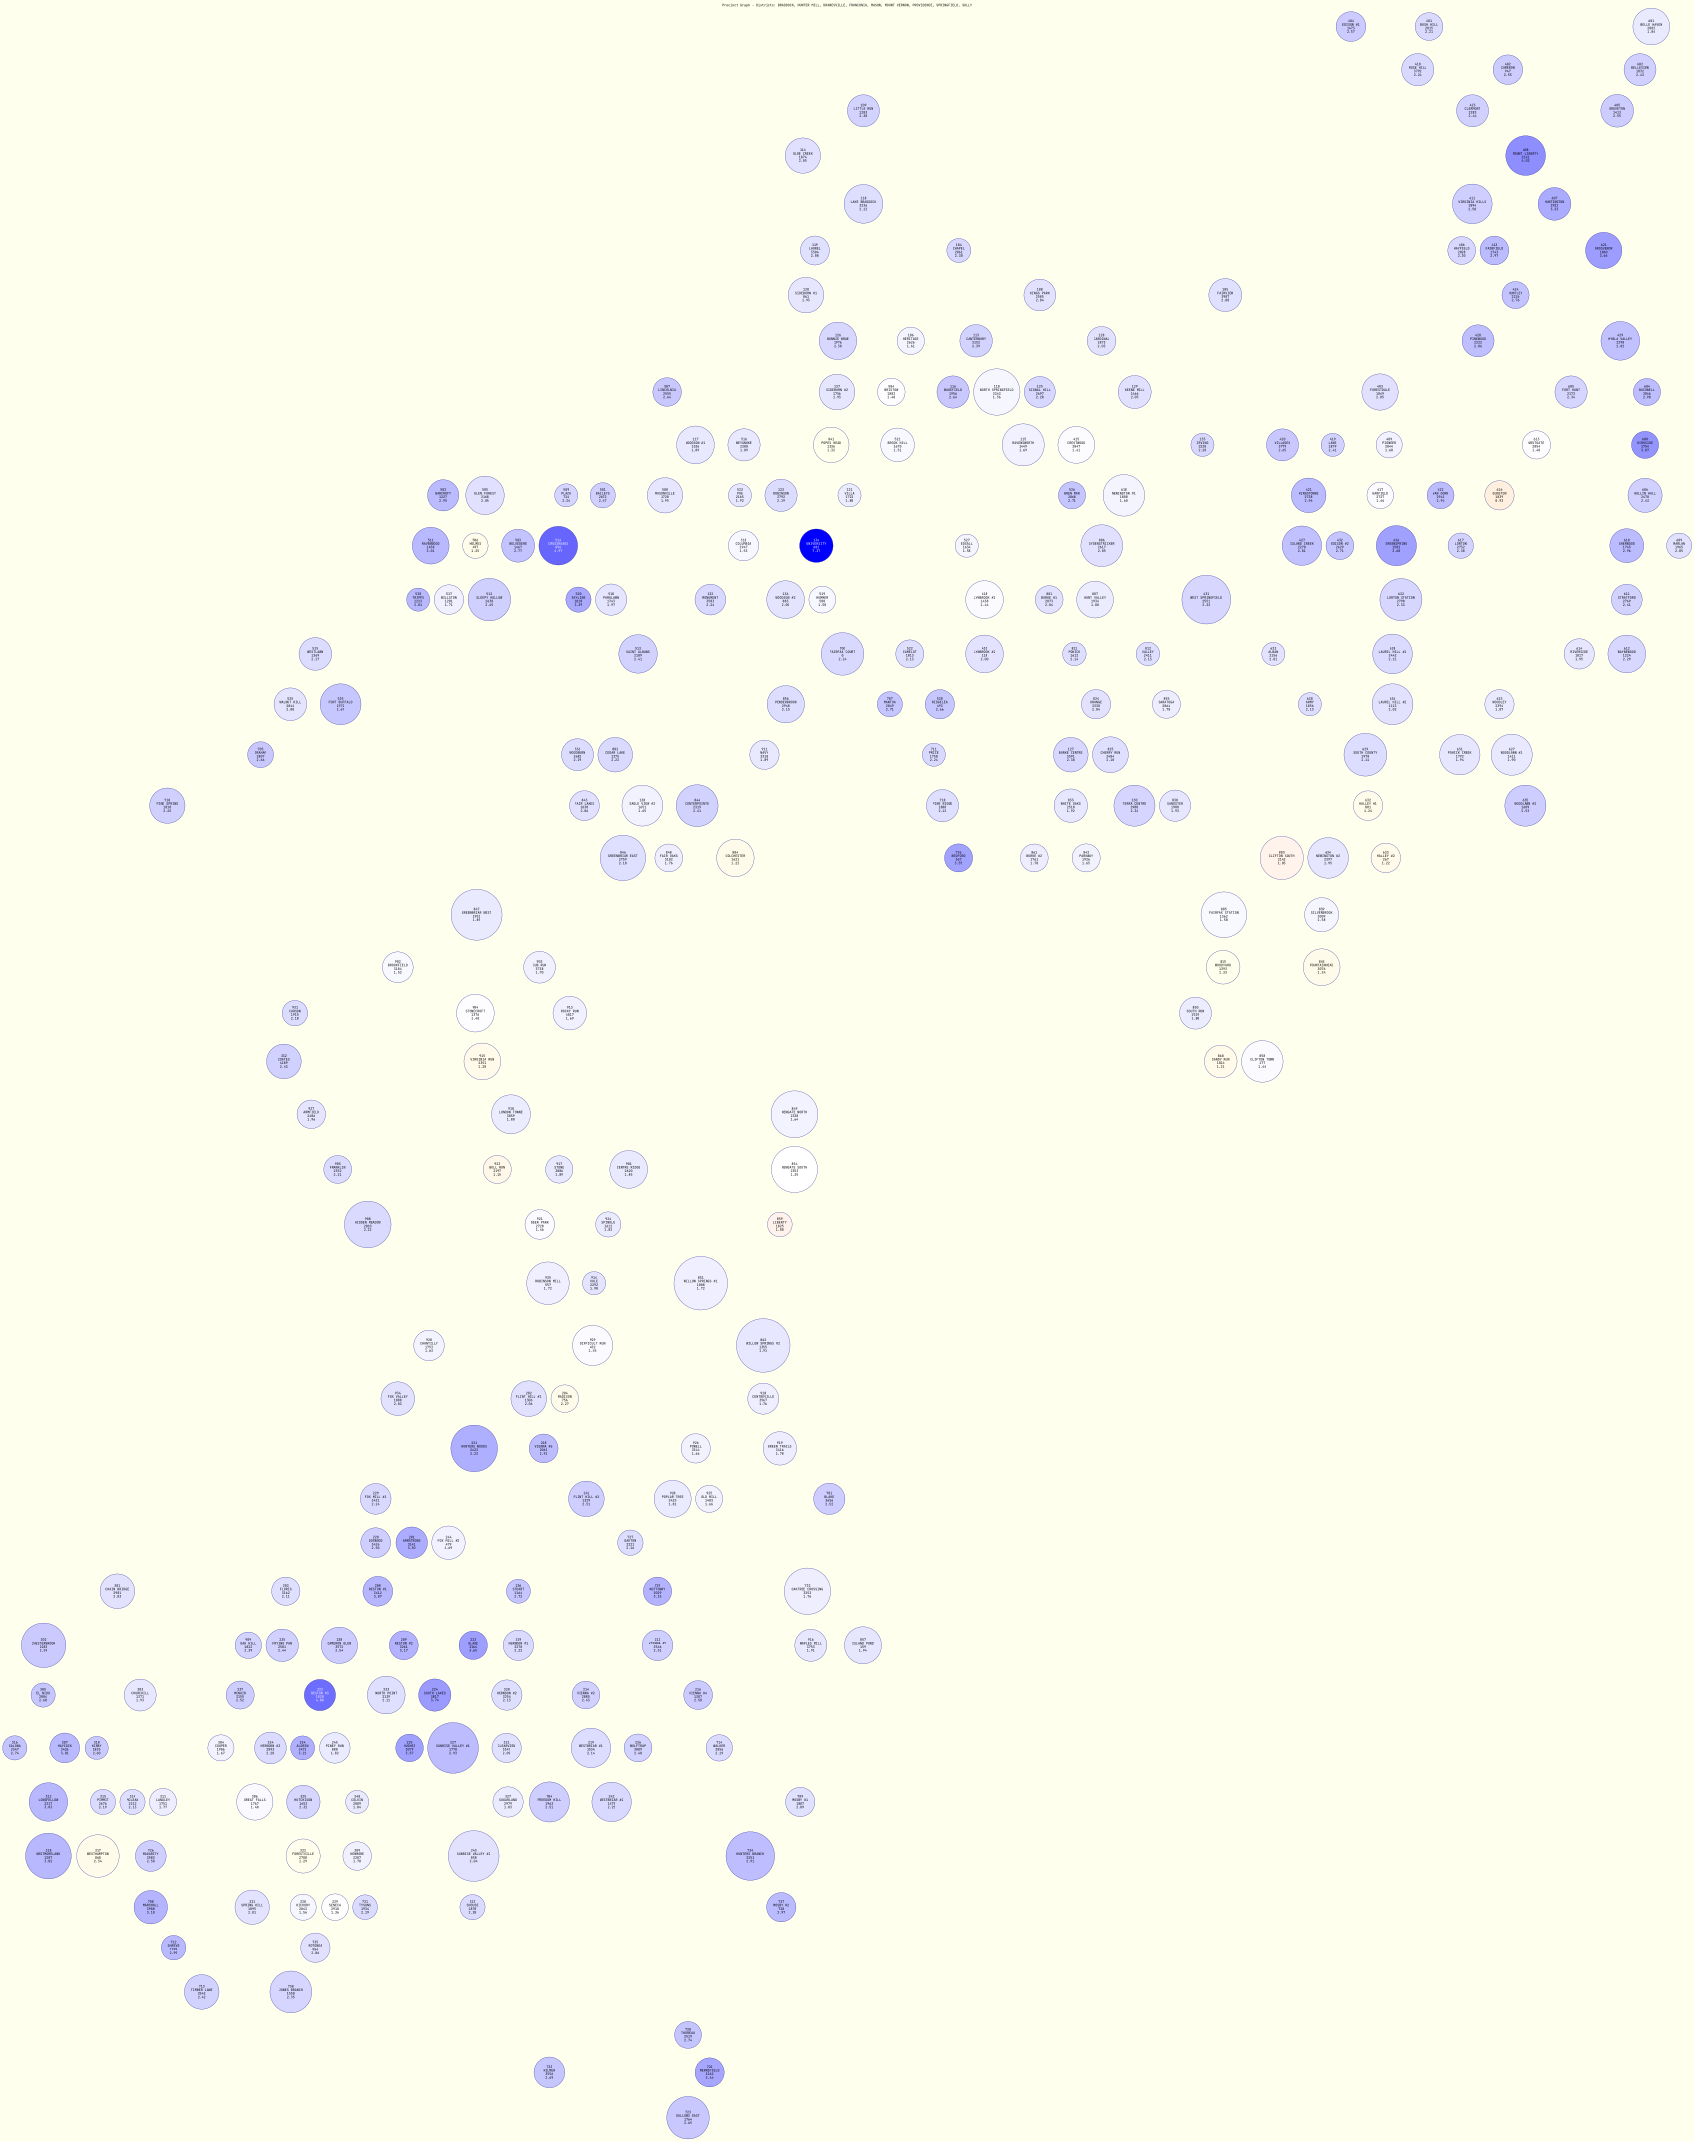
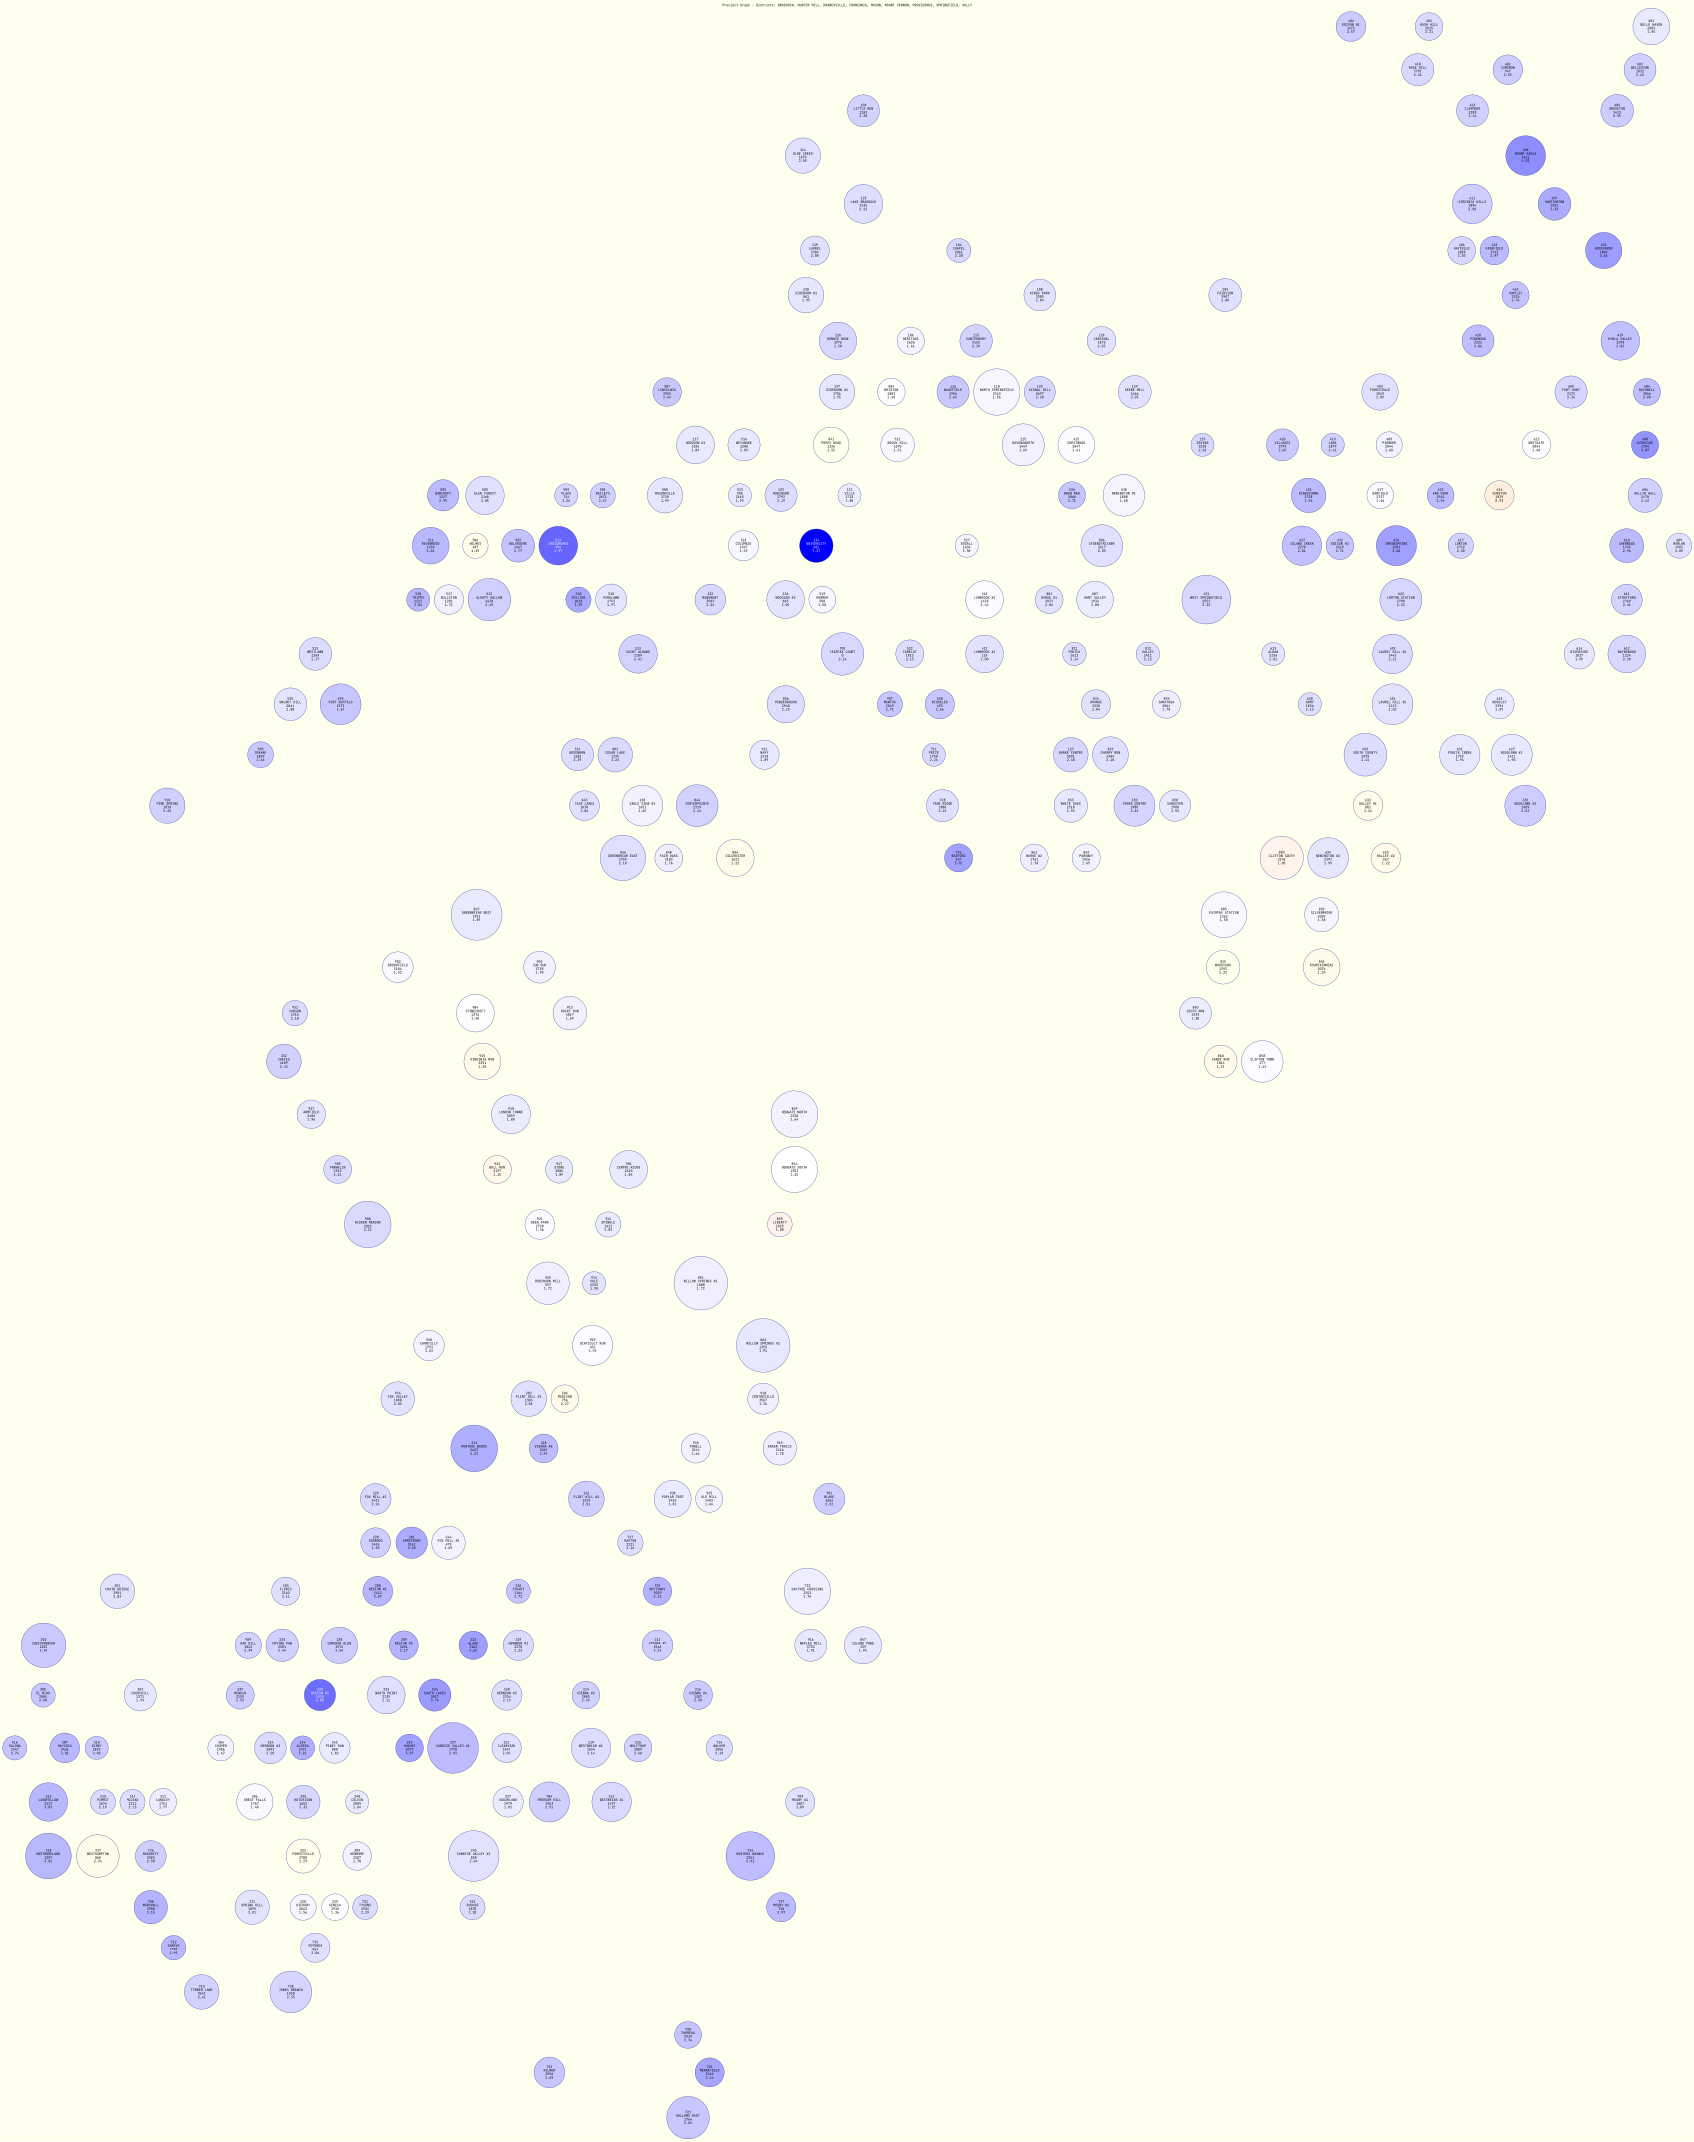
node "408 MOUNT LIBERTY 2141 4.02": label "408 MOUNT LIBERTY 2141 4.02" -> "408 MOUNT EAGLE 2141 4.02"
